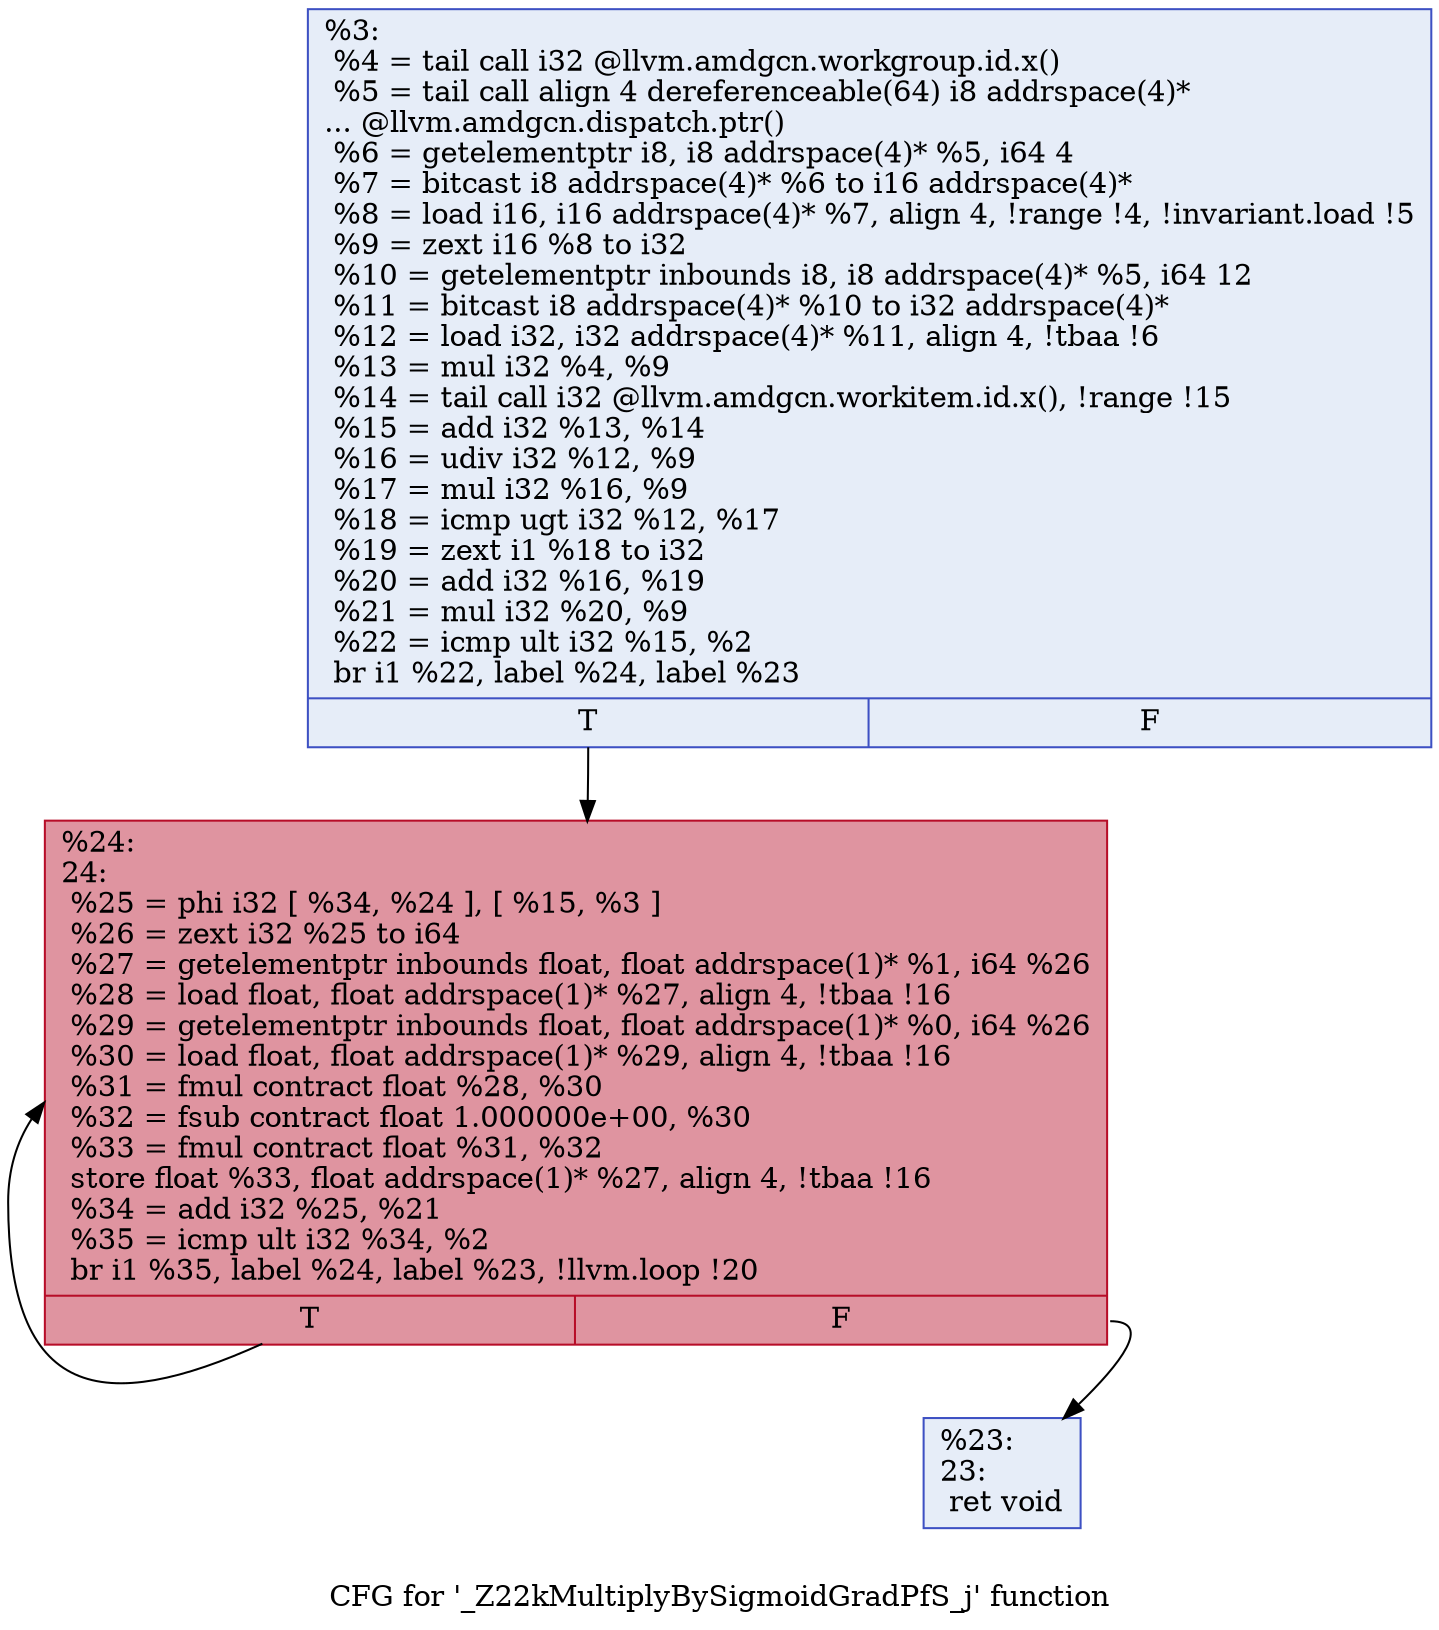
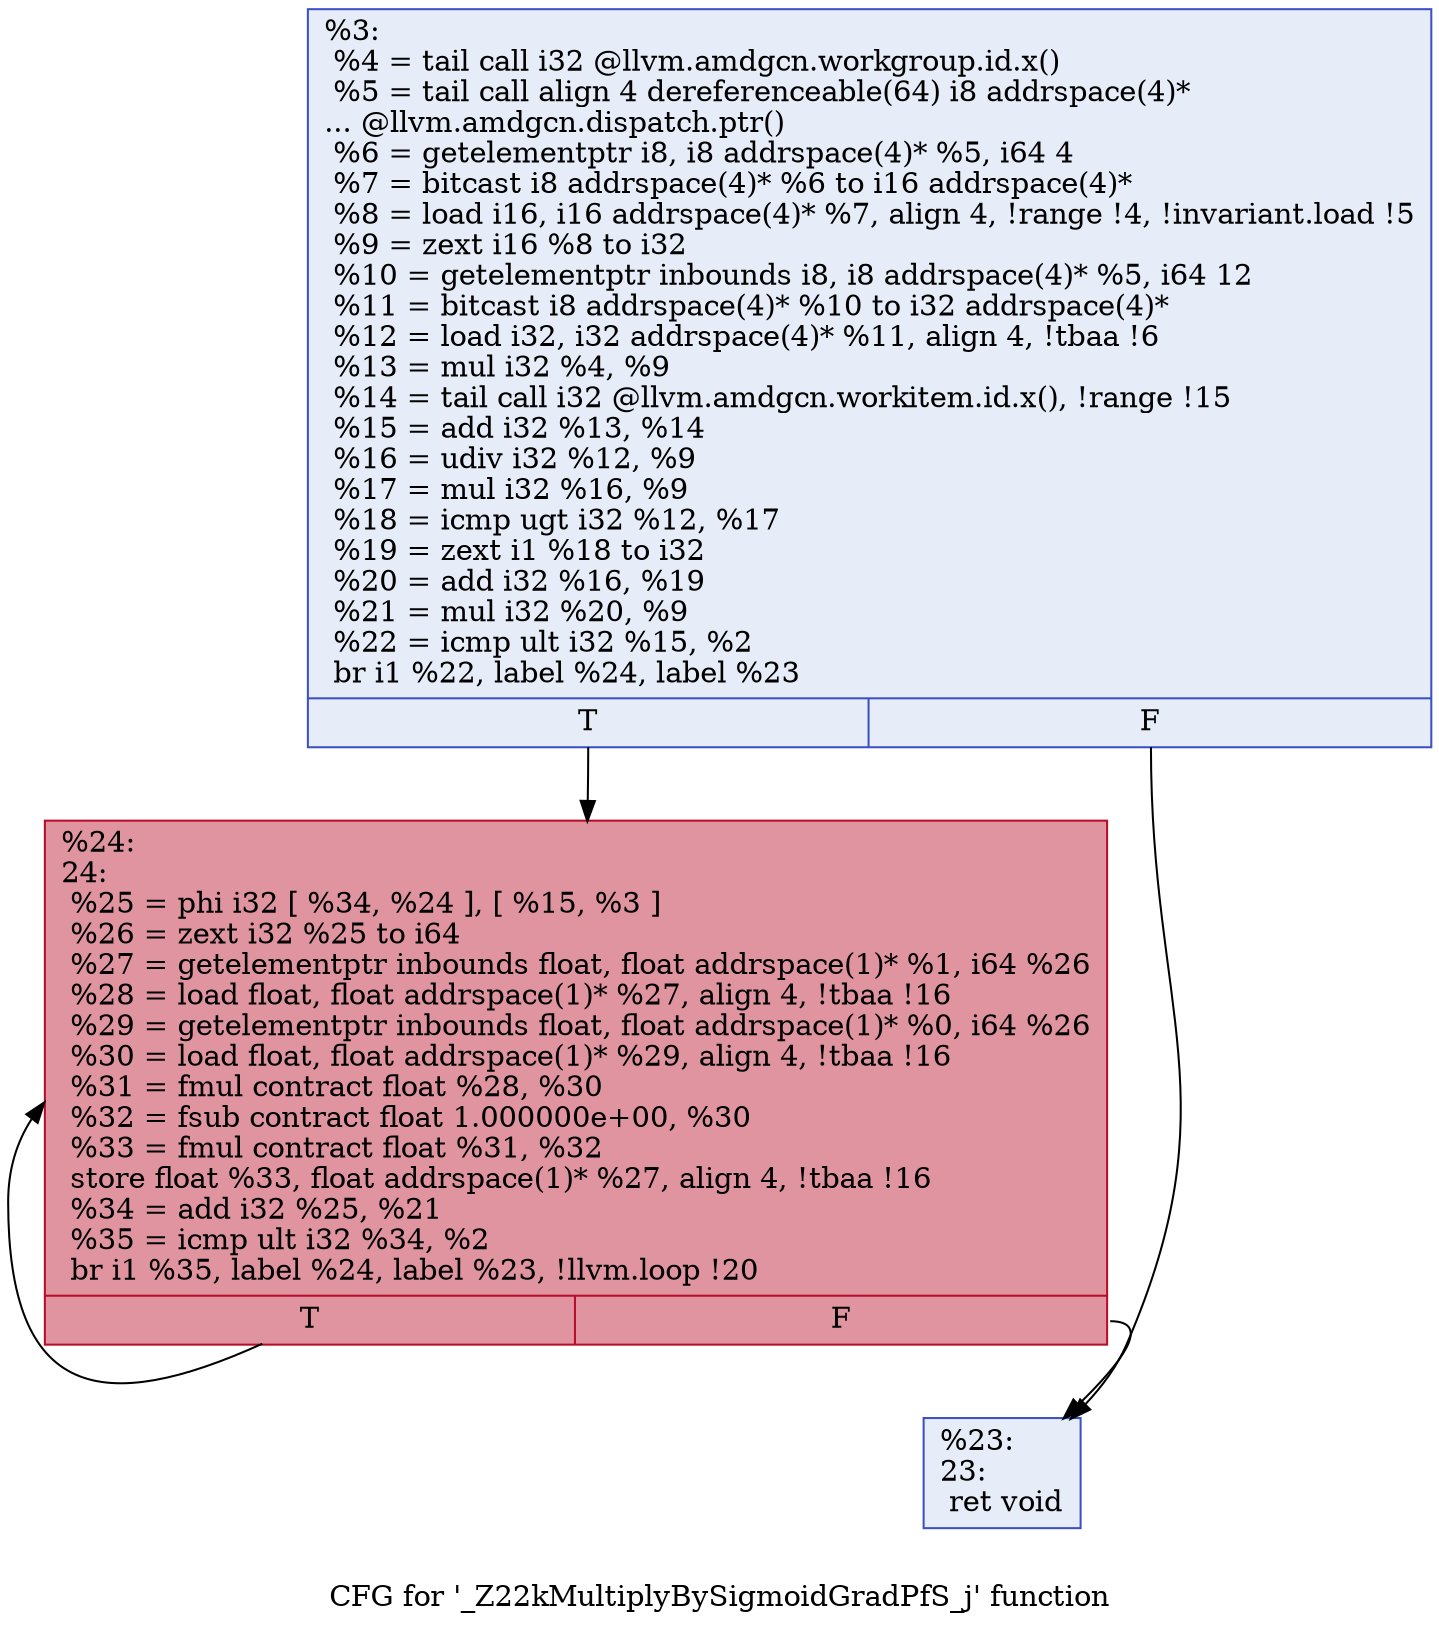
edge "%3:" -> "%23:": added
